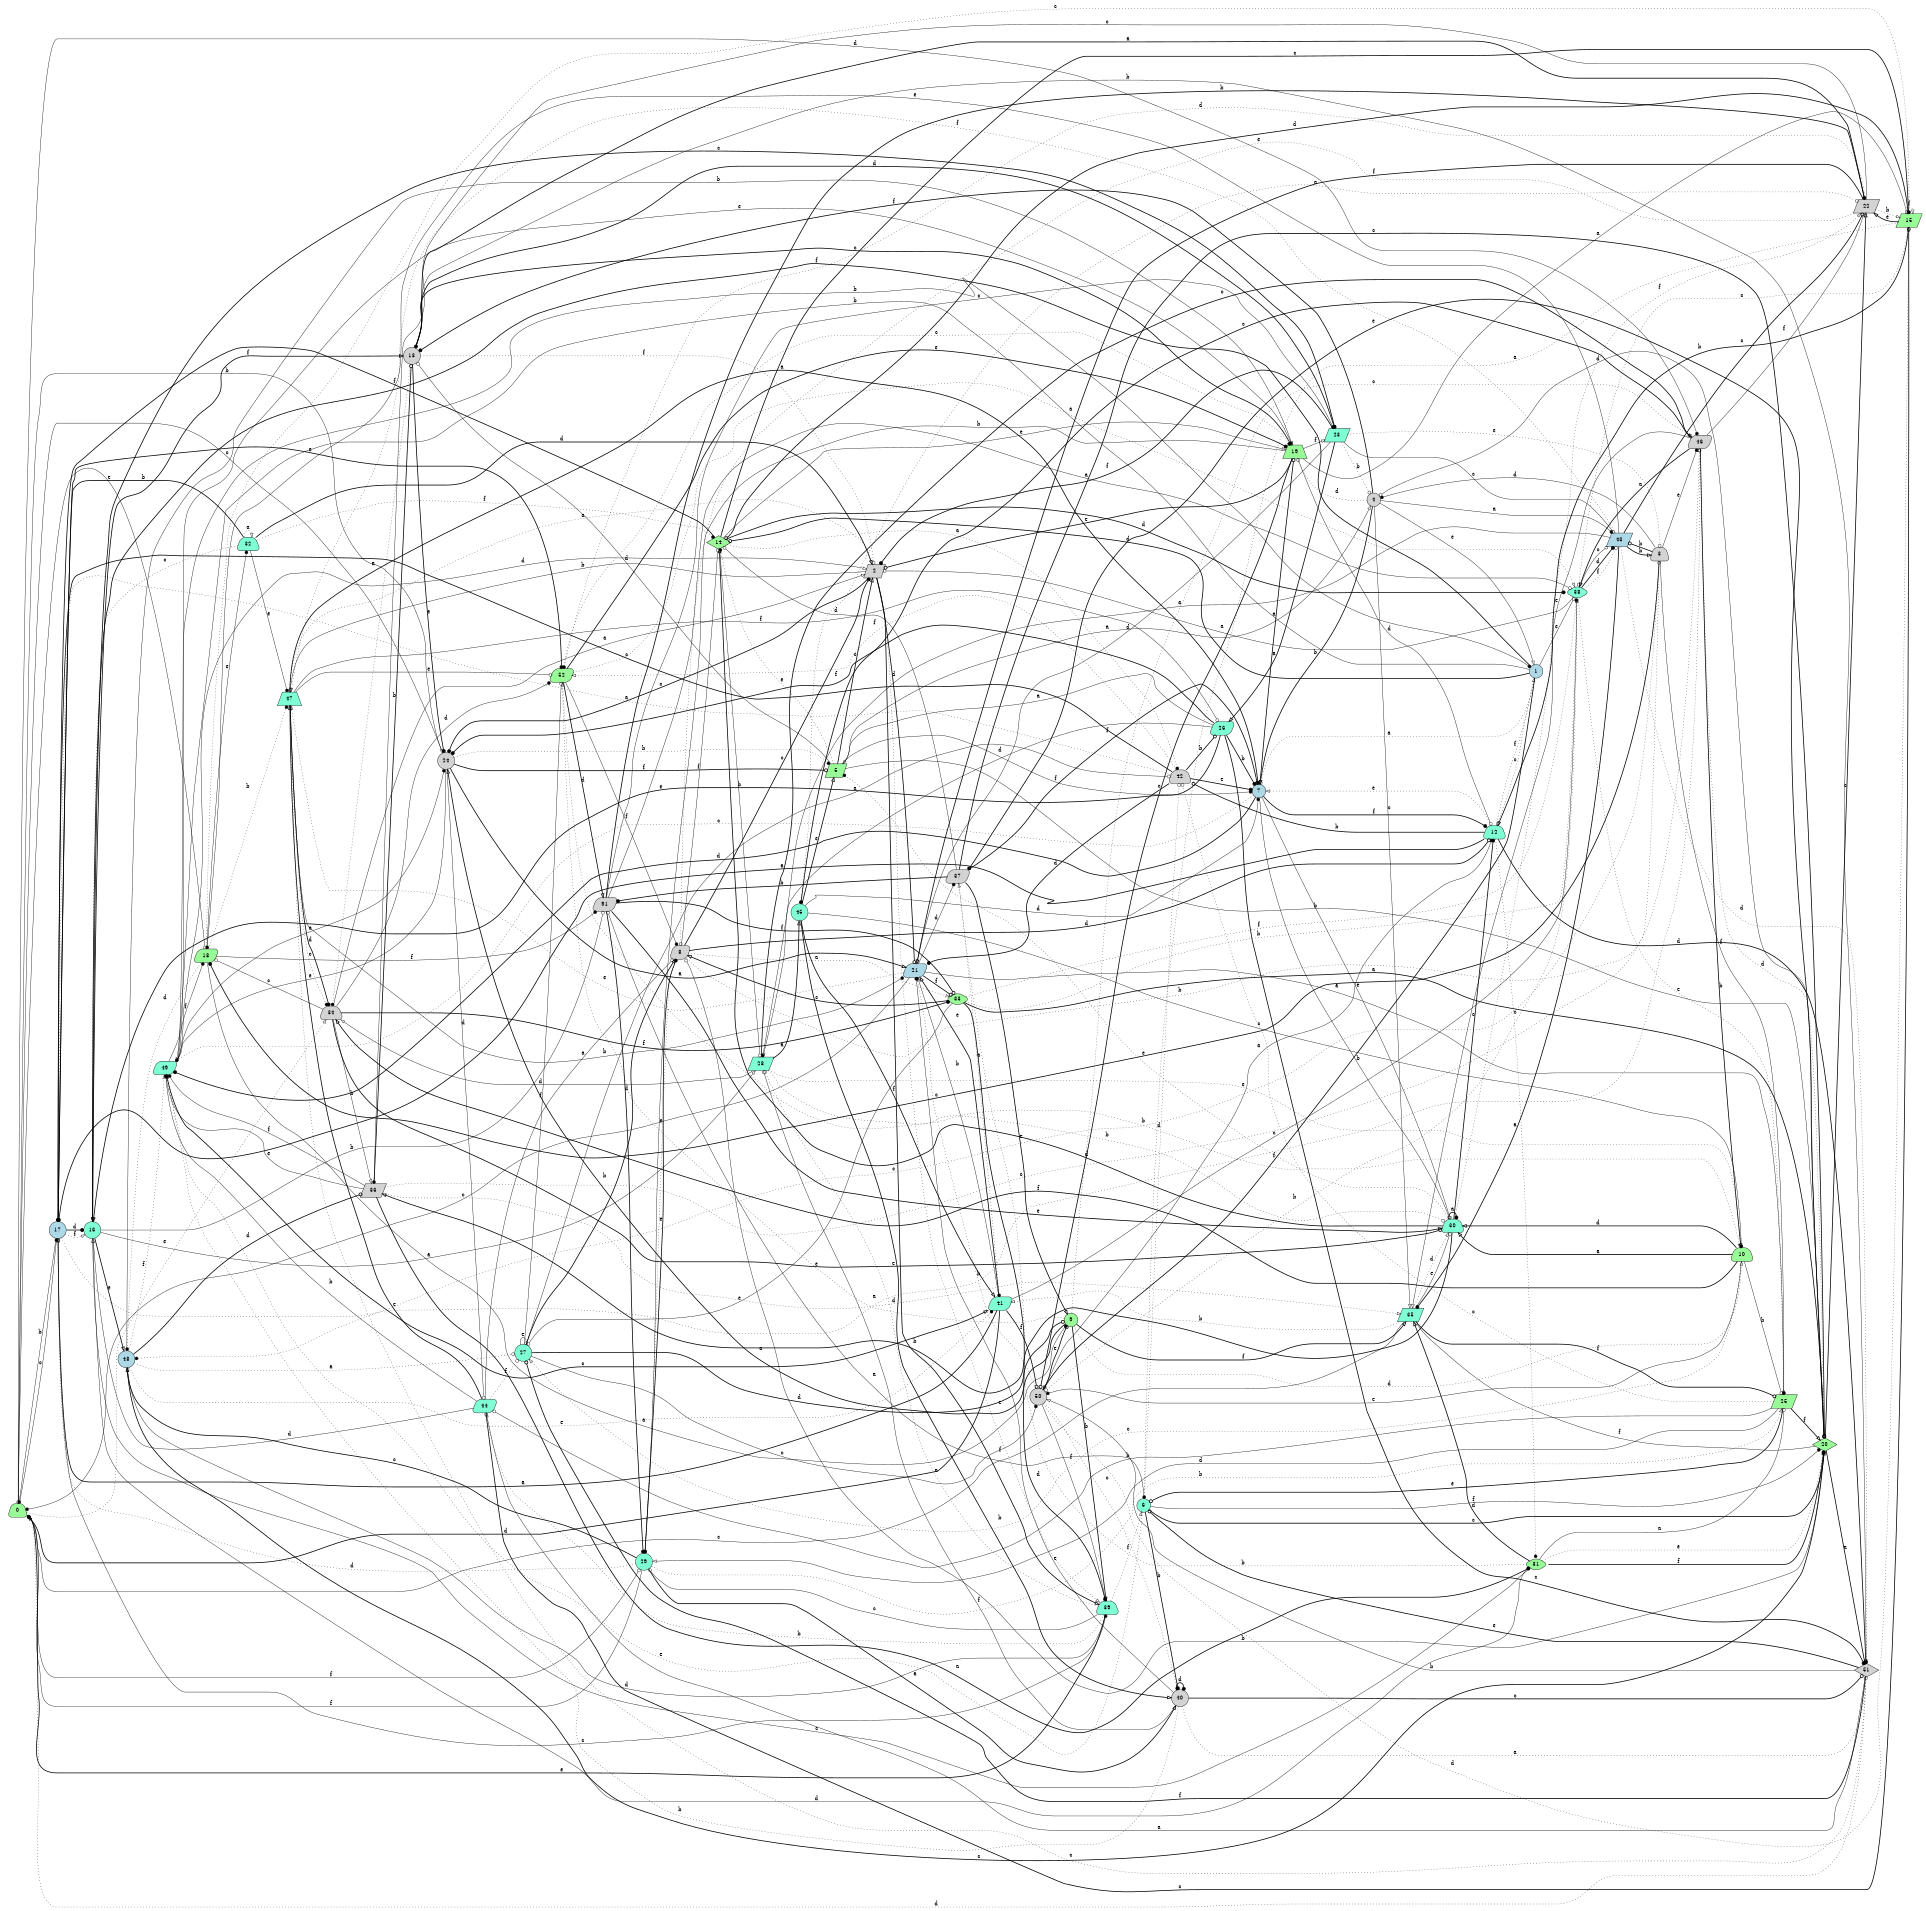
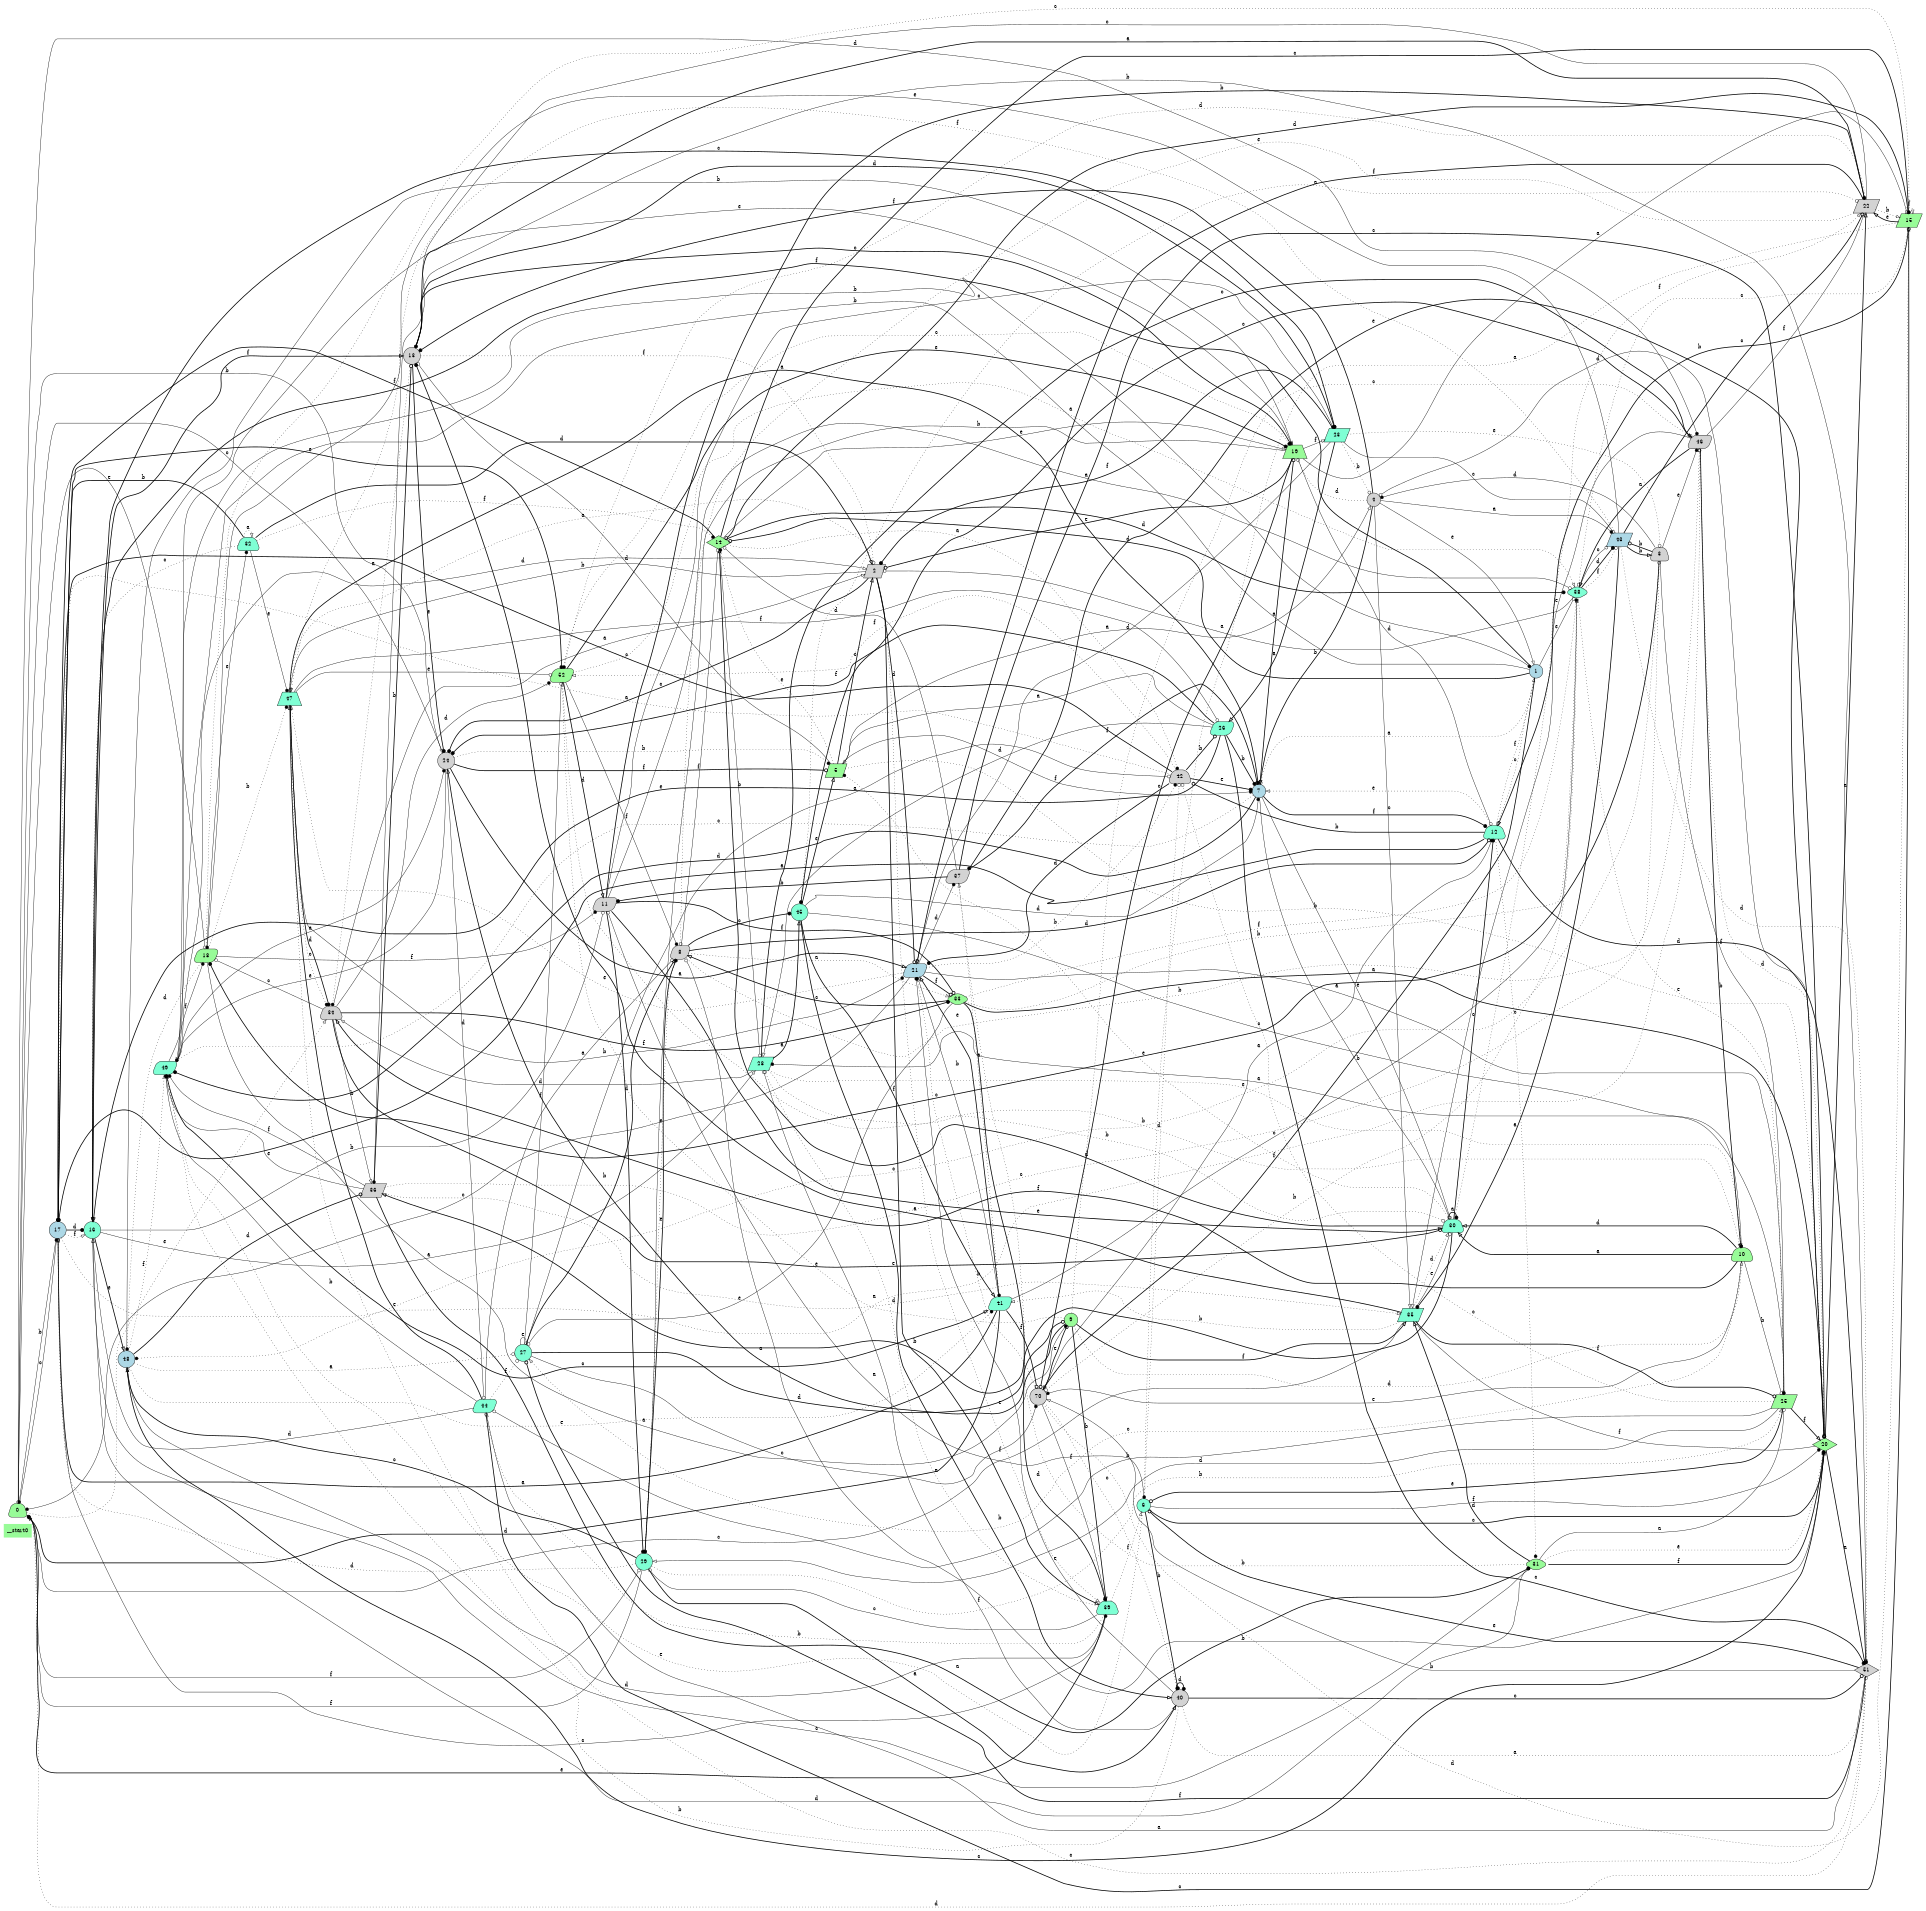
edge "43" -> "28": now "25" -> "28"
edge "8" -> "2": now "8" -> "45"
edge "20" -> "22": label "c" -> "a"
node "91": label "91" -> "11"
edge "21" -> "42": added, label "b"
edge "5" -> "20": style solid -> dotted
edge "35" -> "13": added, label "a"
edge "37" -> "9": removed, label "e"
node "50": label "50" -> "70"
node "__start0": added
